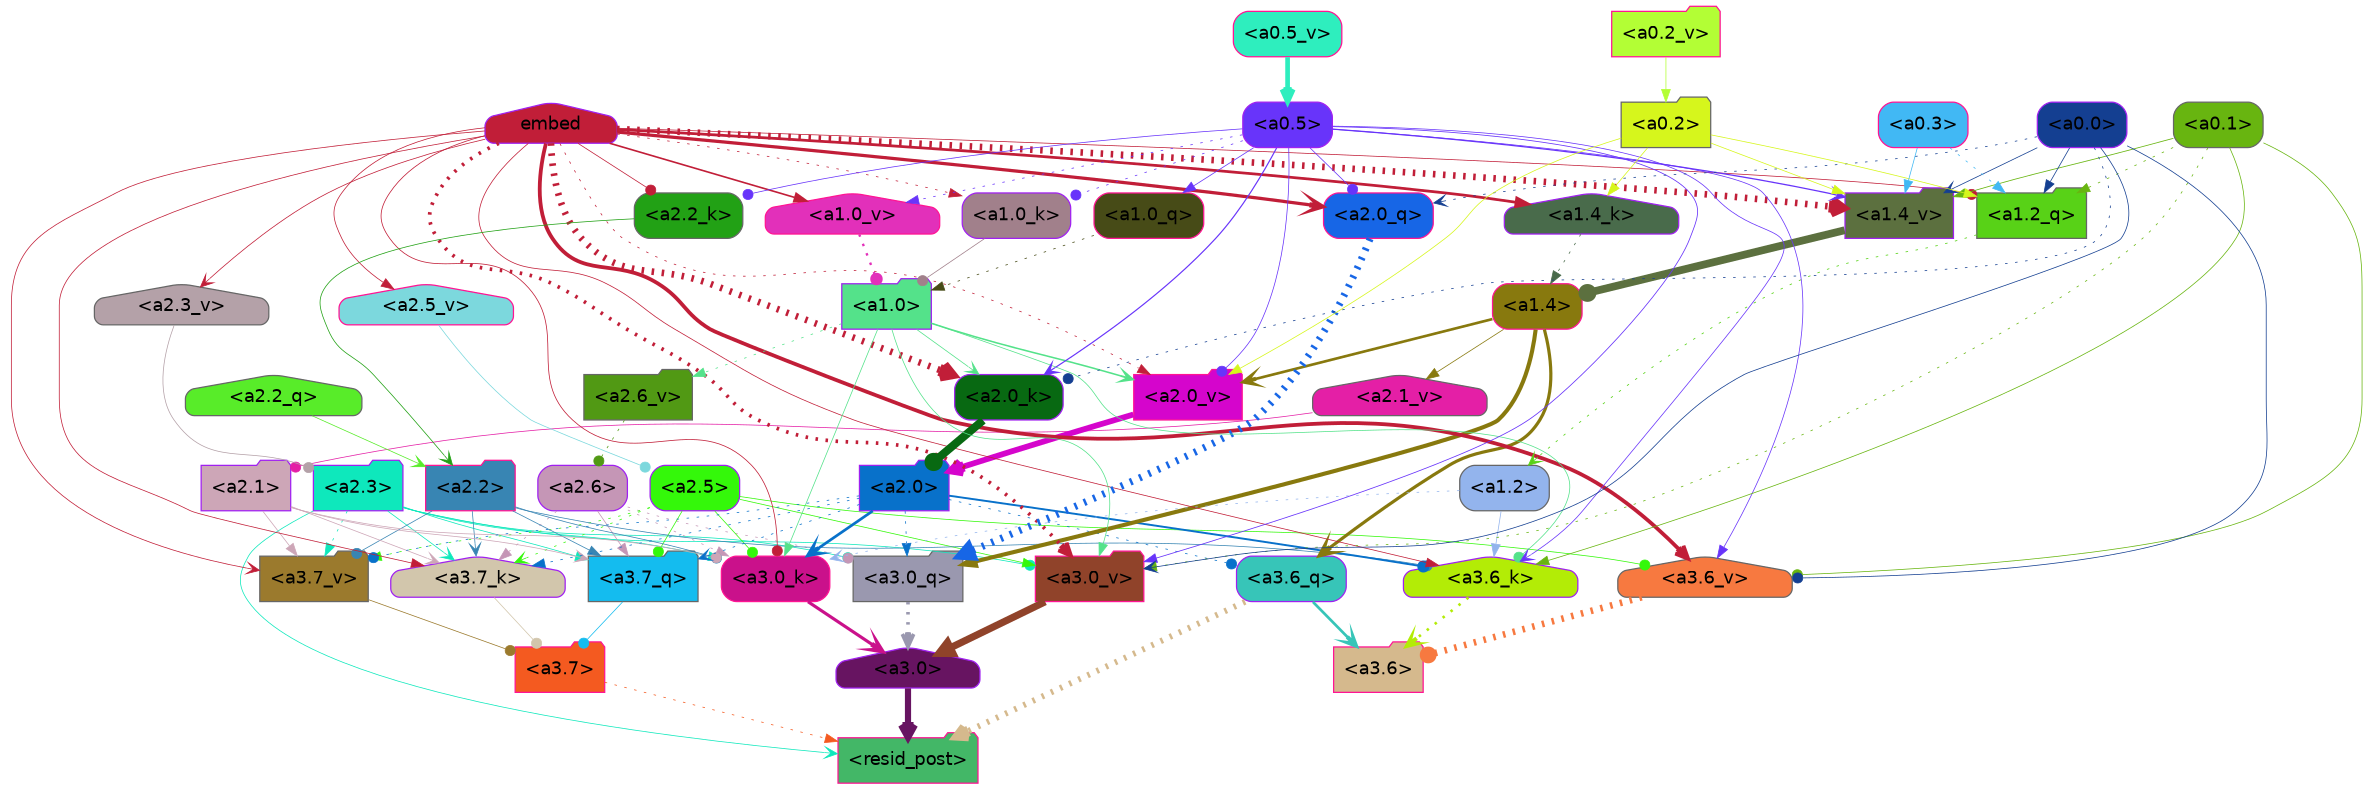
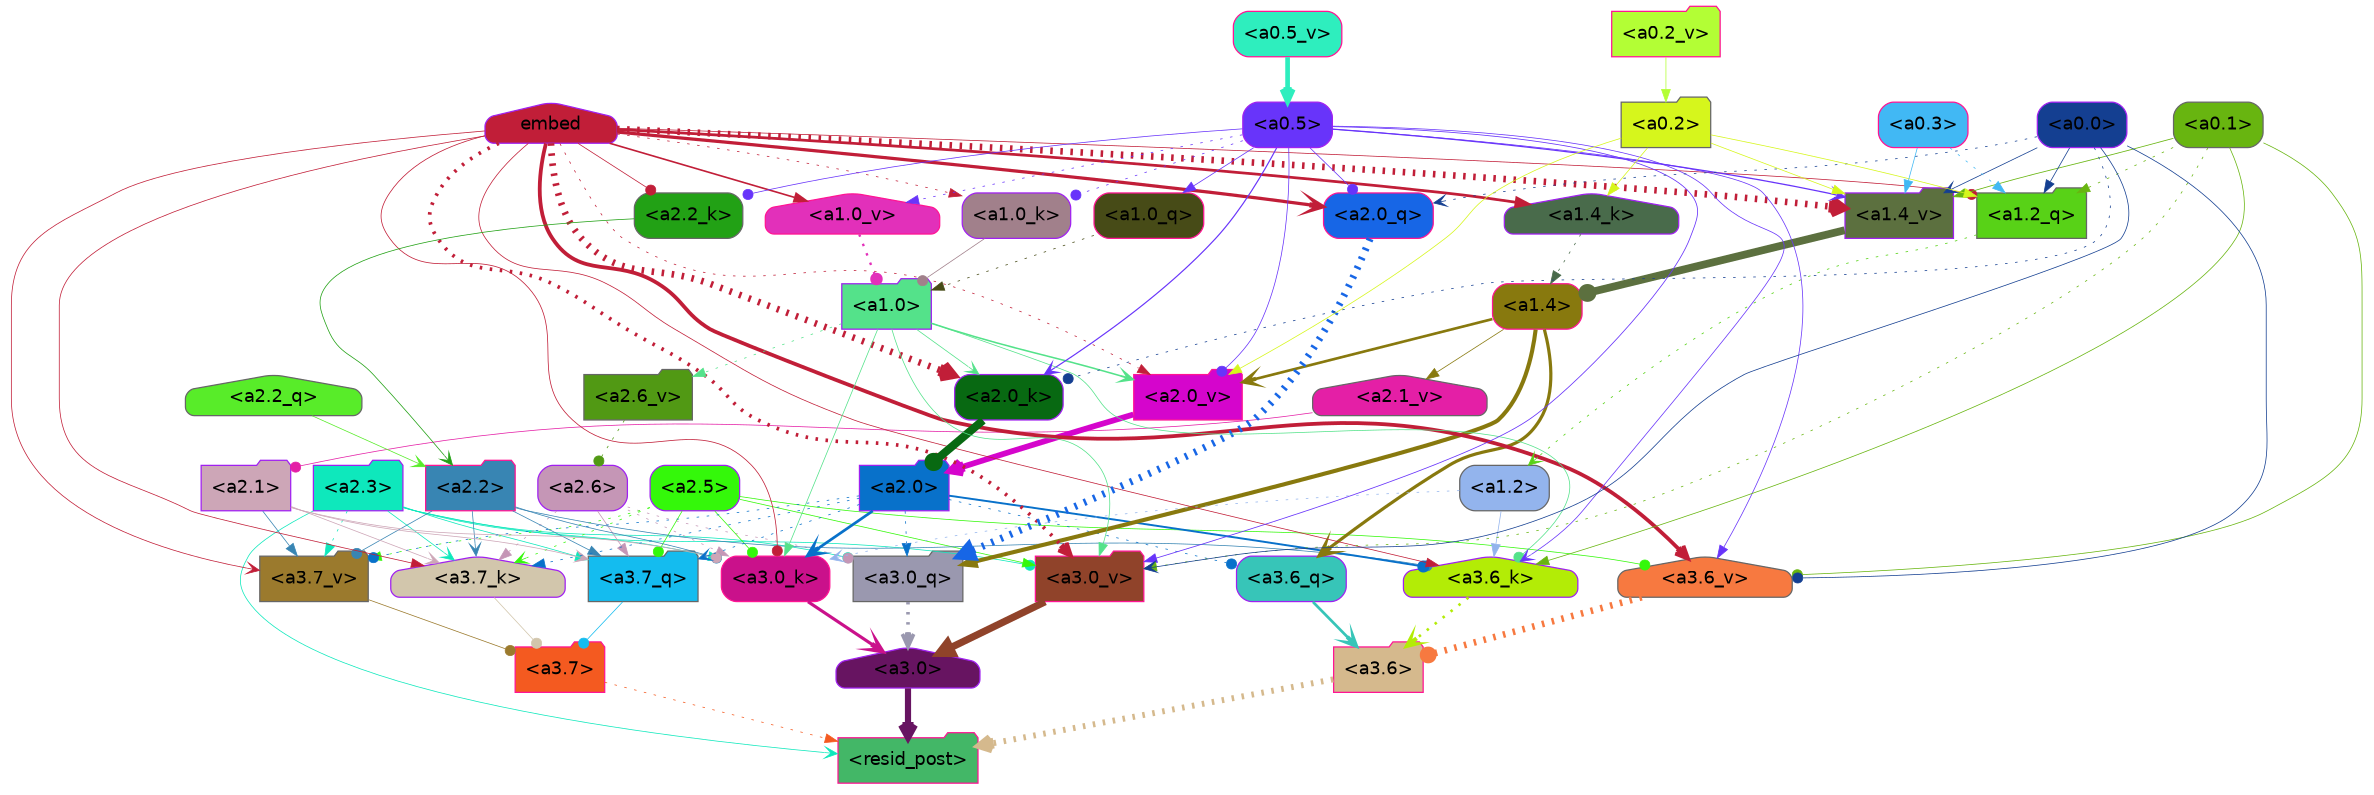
node "<a2.3_v>": removed
node "<a2.5_v>": removed
edge "<a2.1>" -> "<a3.7_v>": color #cda6b7 -> #3885b3
edge "<a3.6_q>" -> "<resid_post>": now "<a3.6>" -> "<resid_post>"
